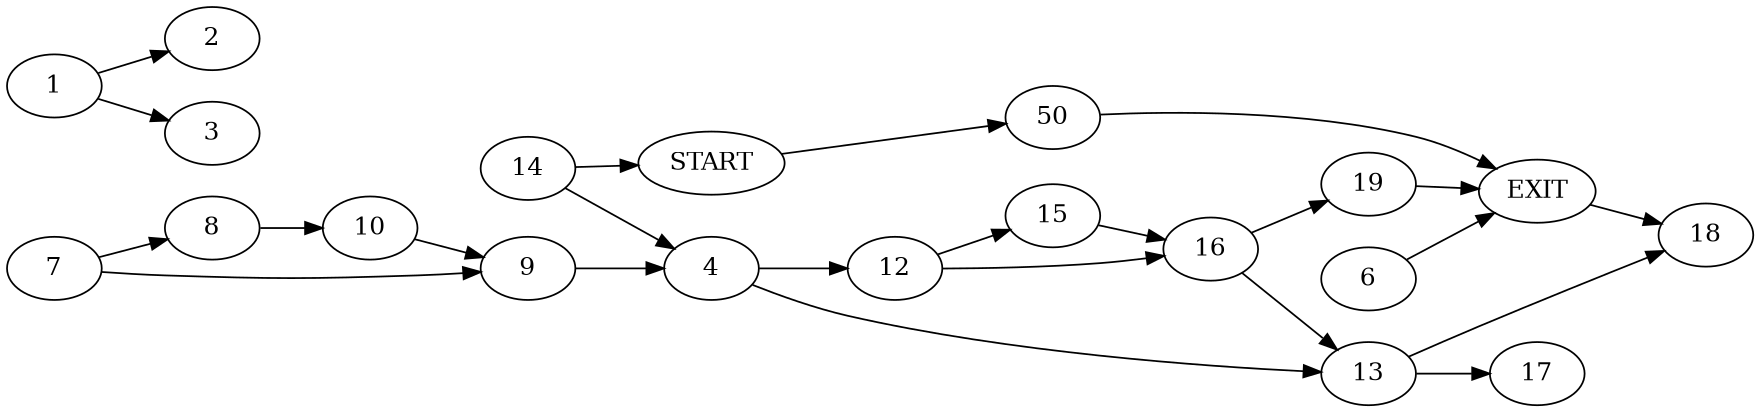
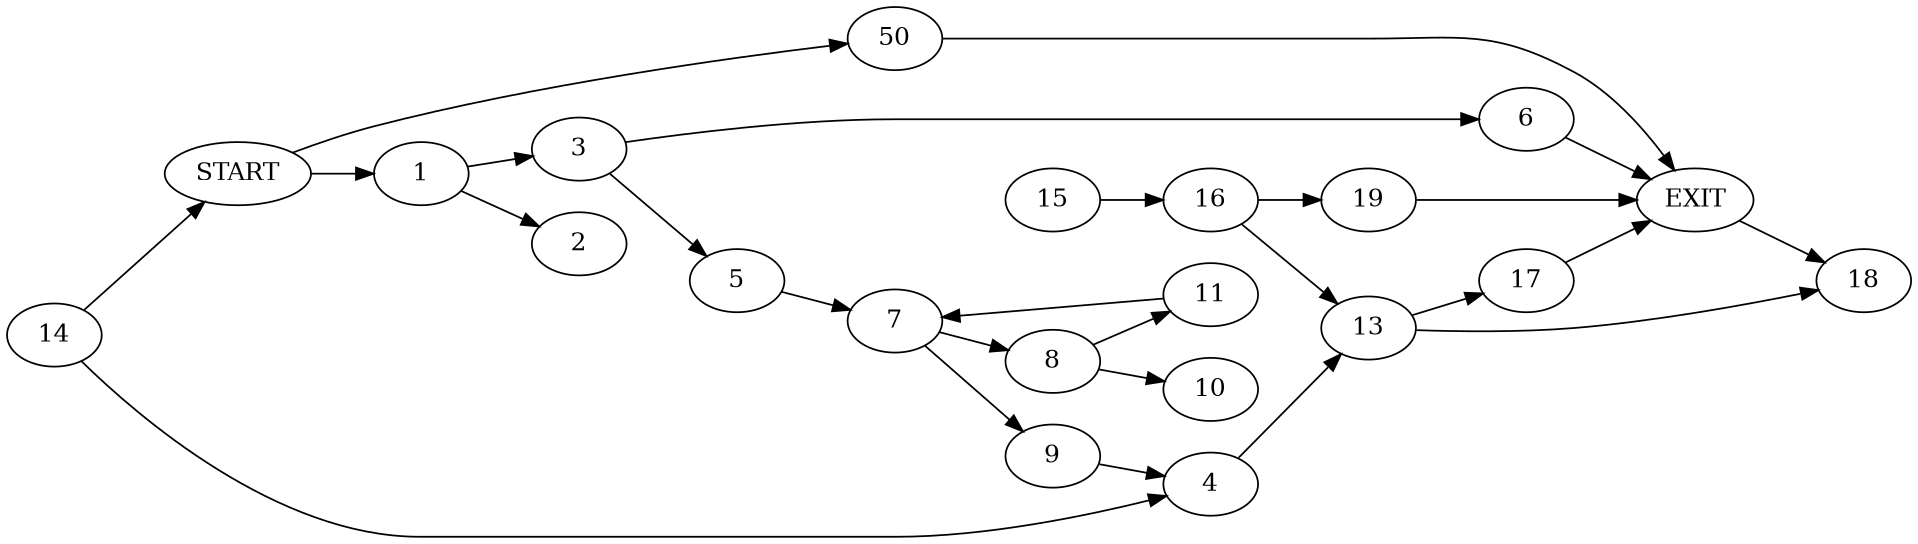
edge "3" -> "6": added
edge "START" -> "1": added
edge "10" -> "9": removed
edge "17" -> "EXIT": added
node "12": removed
node "5": added
node "11": added
